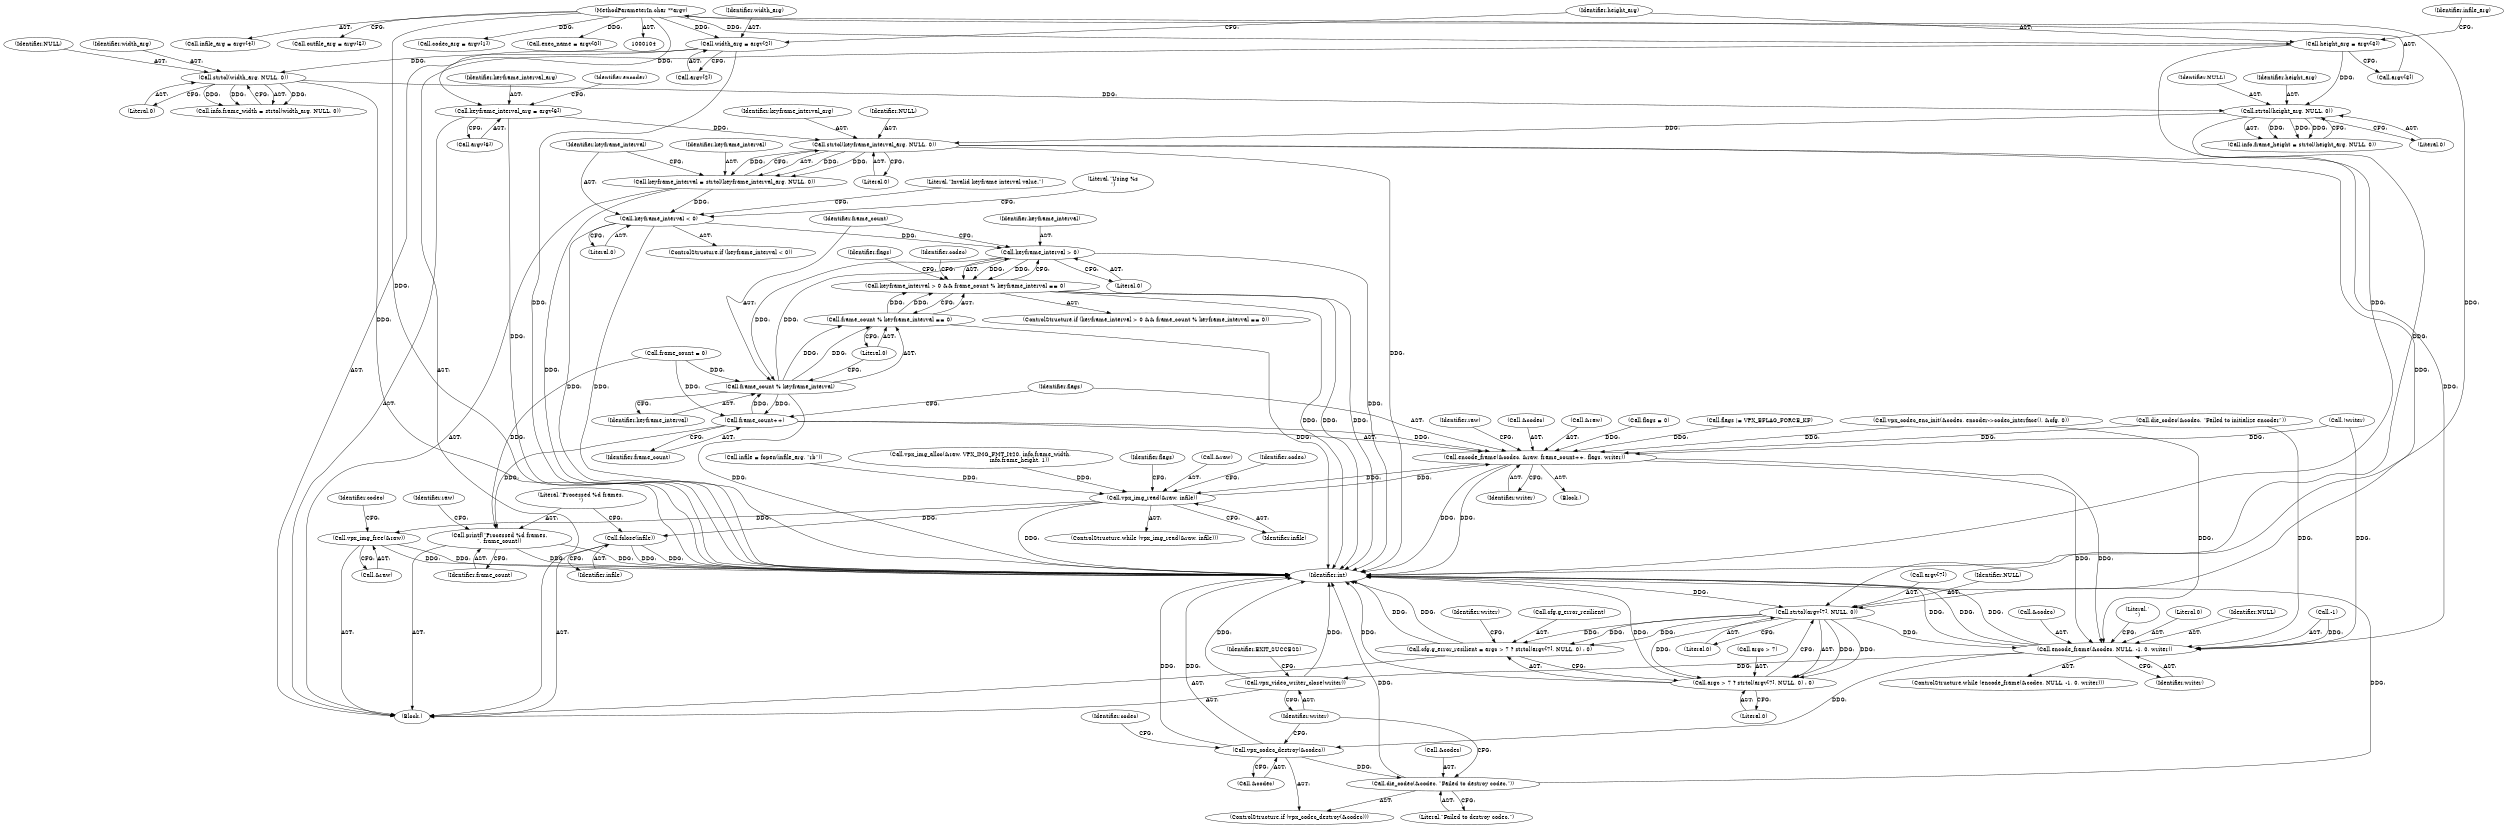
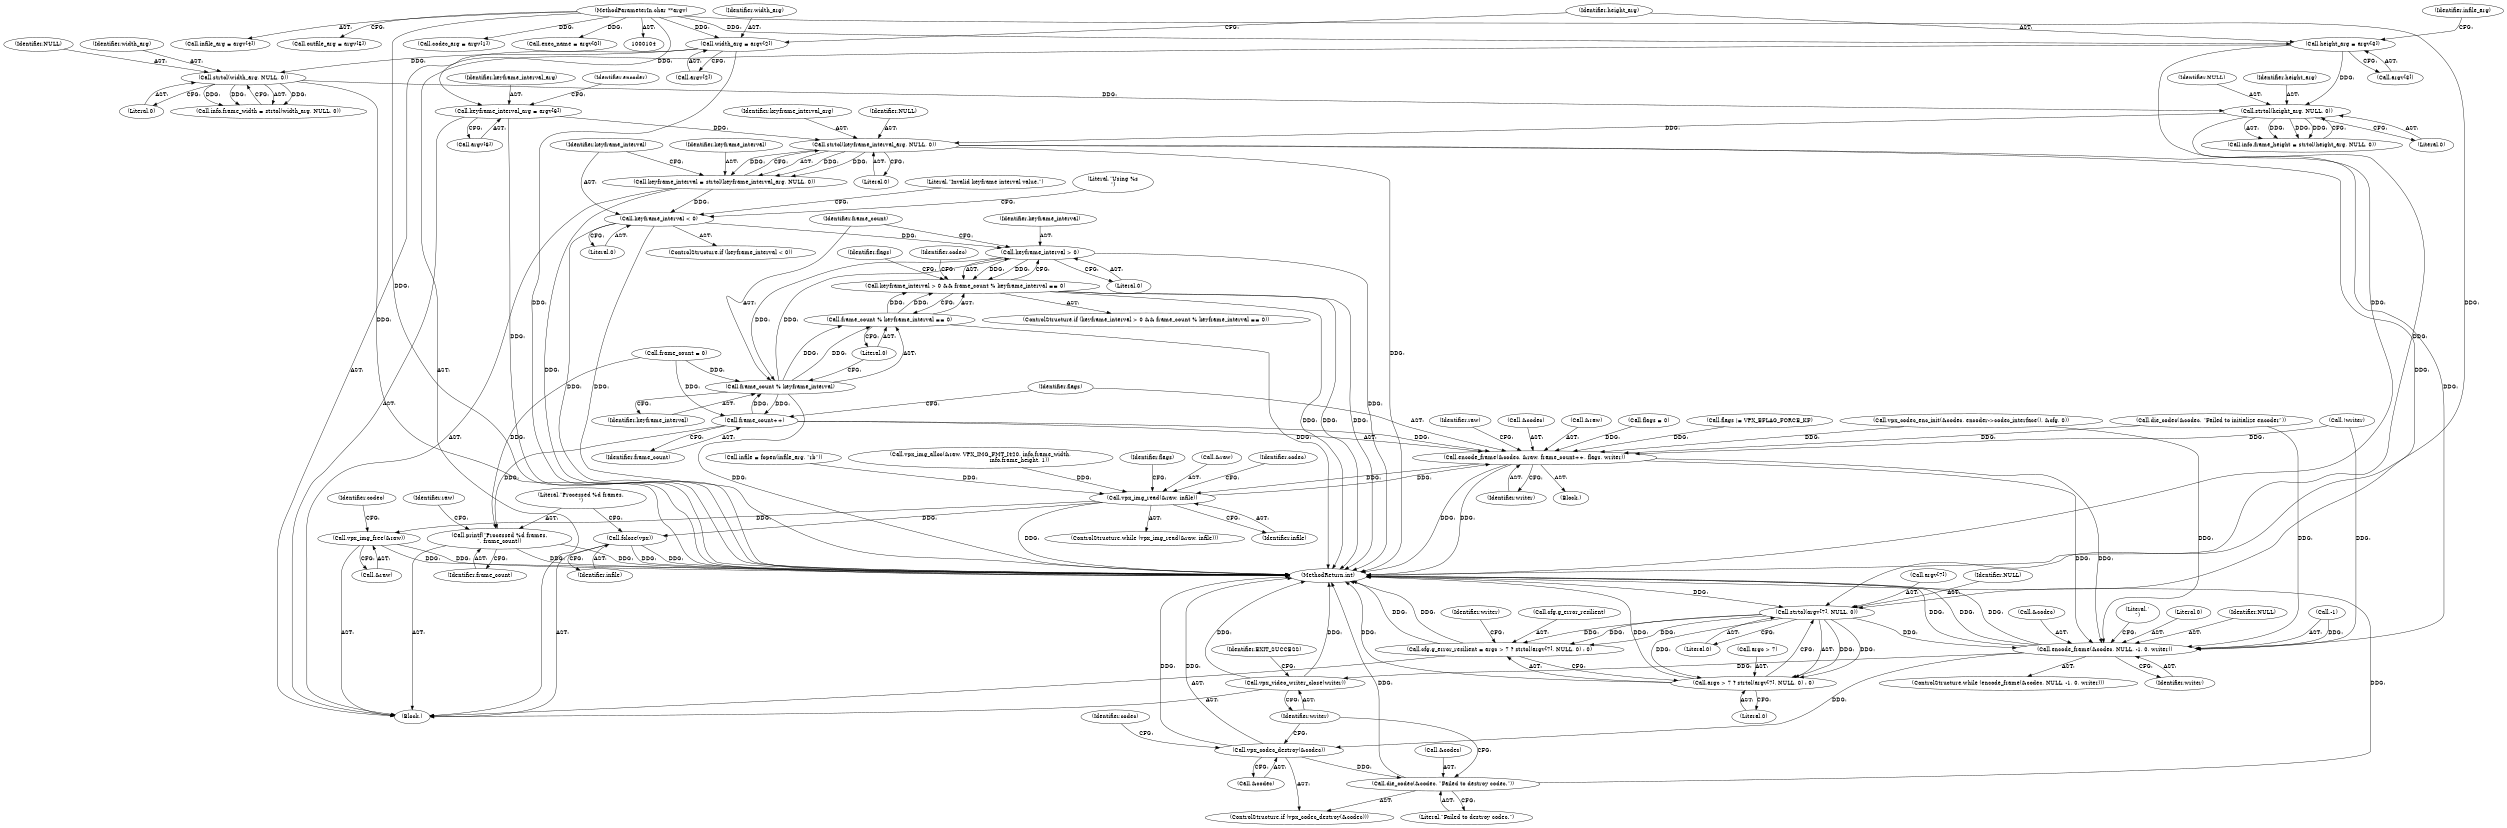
edge "(Call,argv[3])" -> "(MethodParameterIn,char **argv)": now "(Call,argv[3])" -> "(Call,height_arg = argv[3])"
node "(Call,fclose(infile))": label "(Call,fclose(infile))" -> "(Call,fclose(vpx))"
node "(Identifier,int)": label "(Identifier,int)" -> "(MethodReturn,int)"
